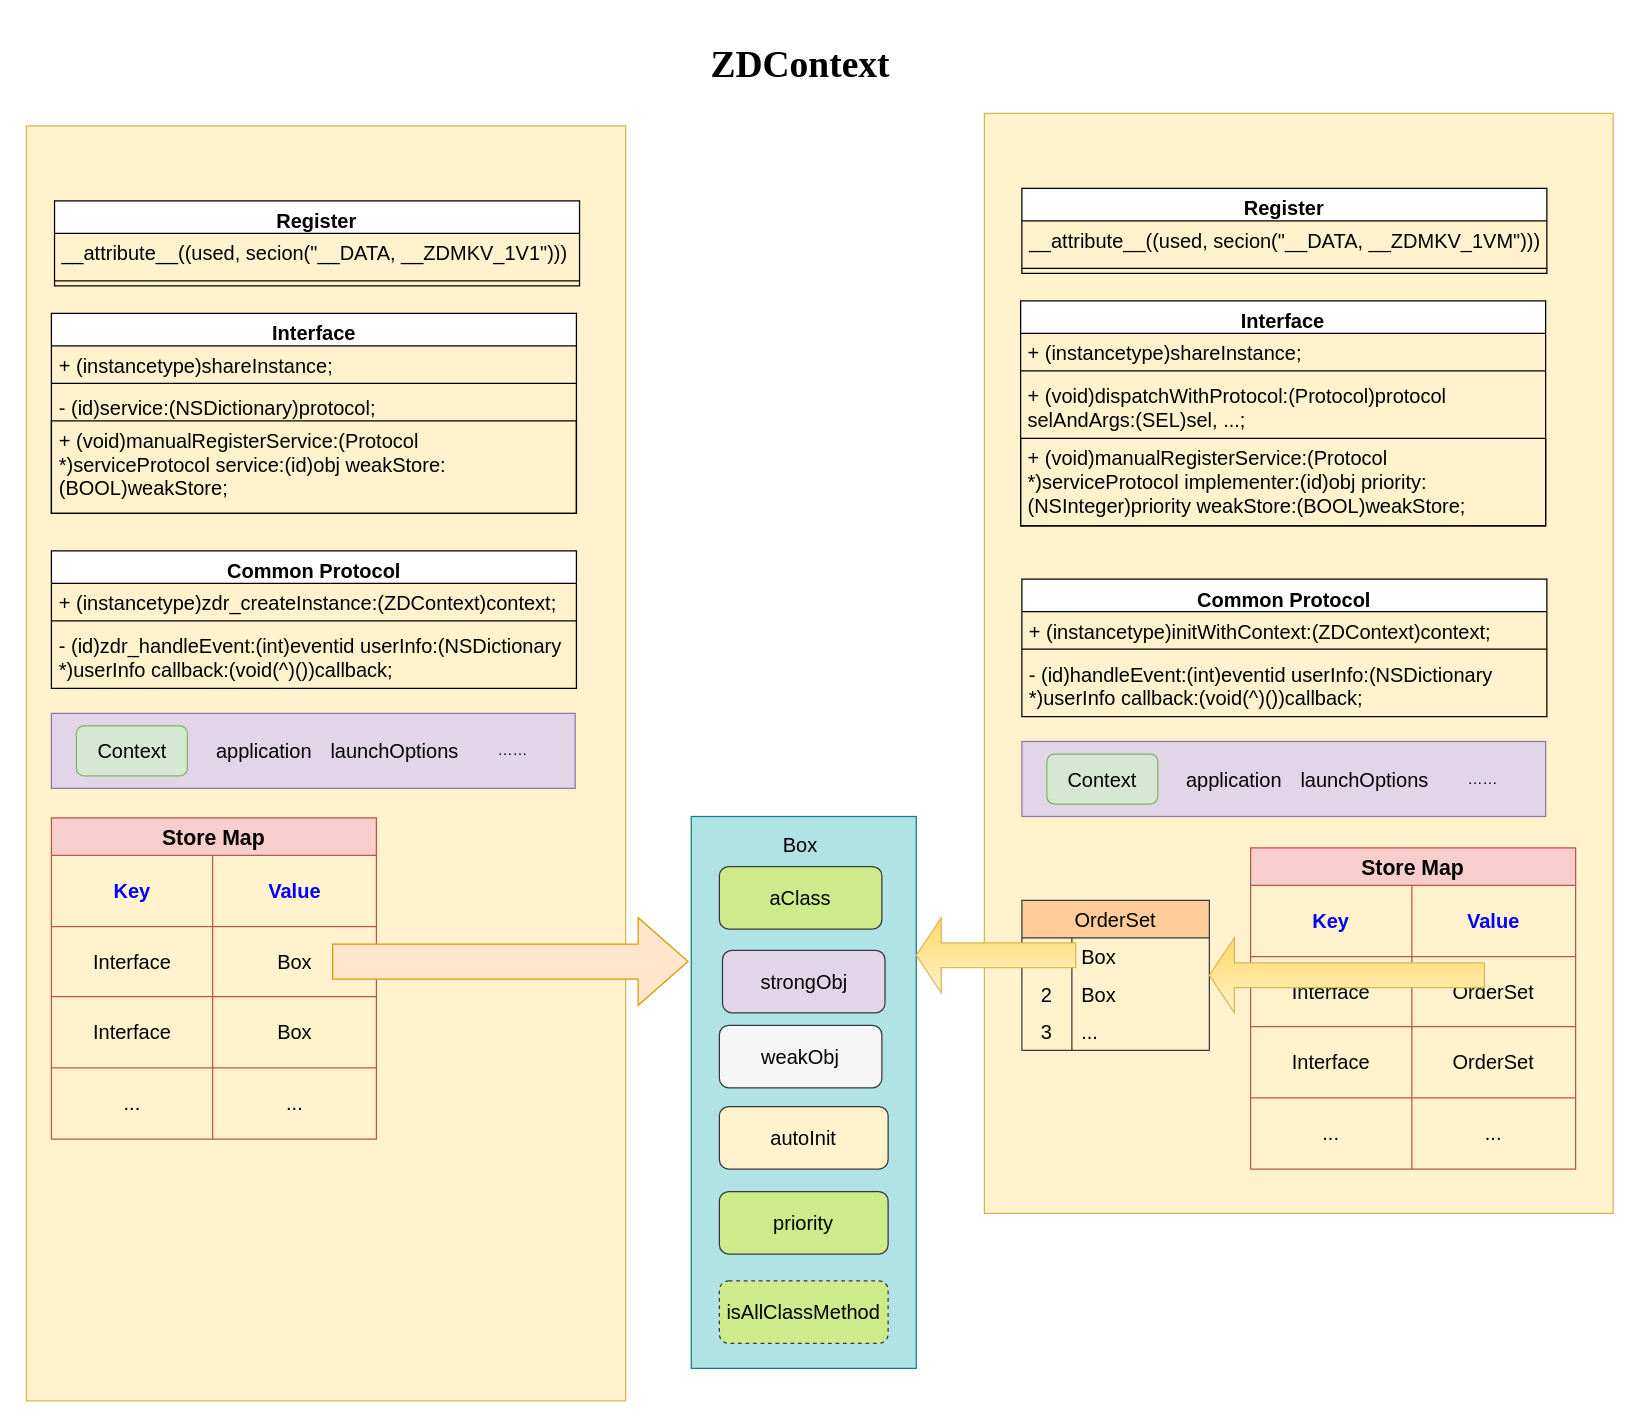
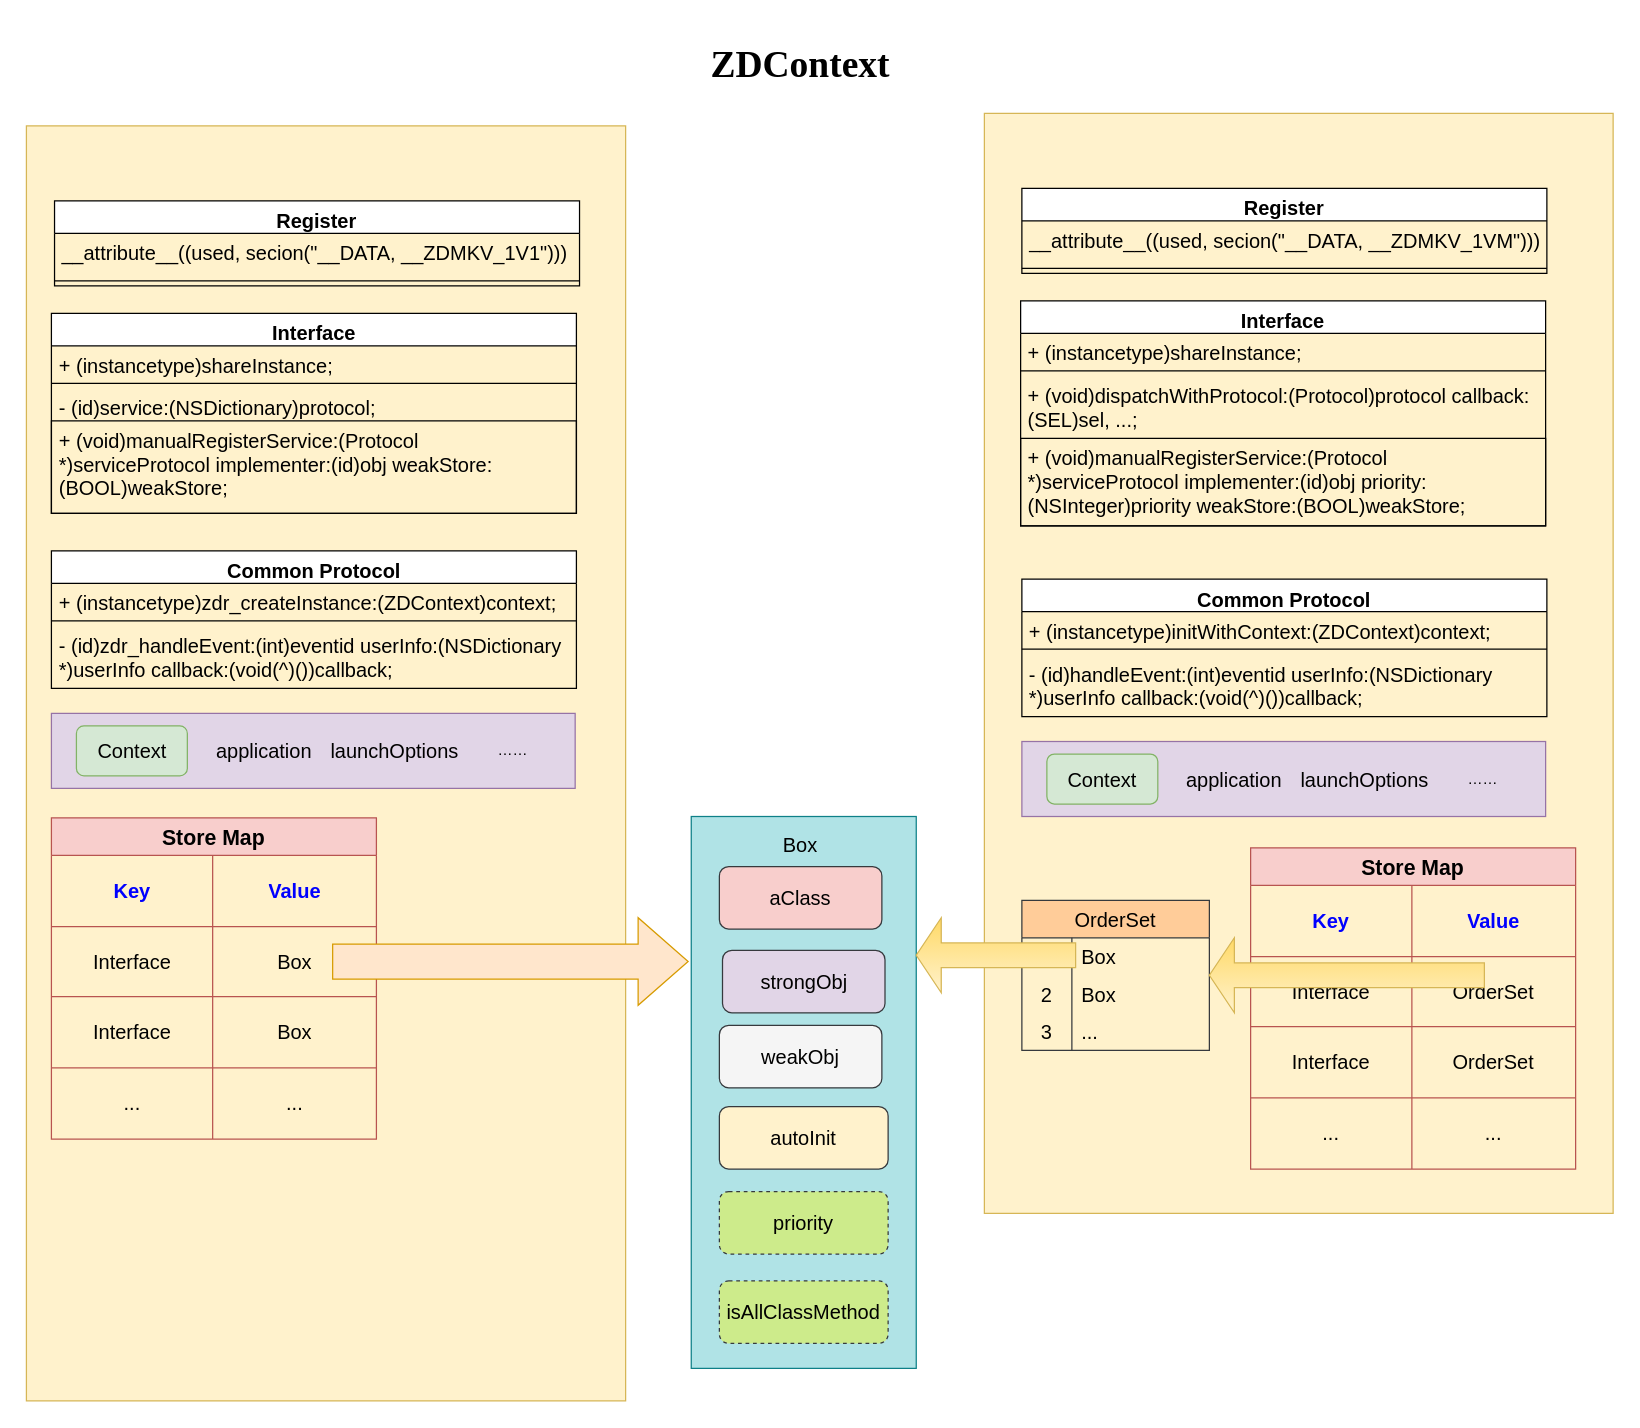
node "+ (void)dispatchWithProtocol:(Protocol)protocol selAndArgs:(SEL)sel, ...;": label "+ (void)dispatchWithProtocol:(Protocol)protocol selAndArgs:(SEL)sel, ...;" -> "+ (void)dispatchWithProtocol:(Protocol)protocol callback:(SEL)sel, ...;"
node "+ (void)manualRegisterService:(Protocol *)serviceProtocol service:(id)obj weakStore:(BOOL)weakStore;": label "+ (void)manualRegisterService:(Protocol *)serviceProtocol service:(id)obj weakStore:(BOOL)weakStore;" -> "+ (void)manualRegisterService:(Protocol *)serviceProtocol implementer:(id)obj weakStore:(BOOL)weakStore;"
node "aClass": fillcolor #cdeb8b -> #f8cecc
node "priority": style solid -> dashed
